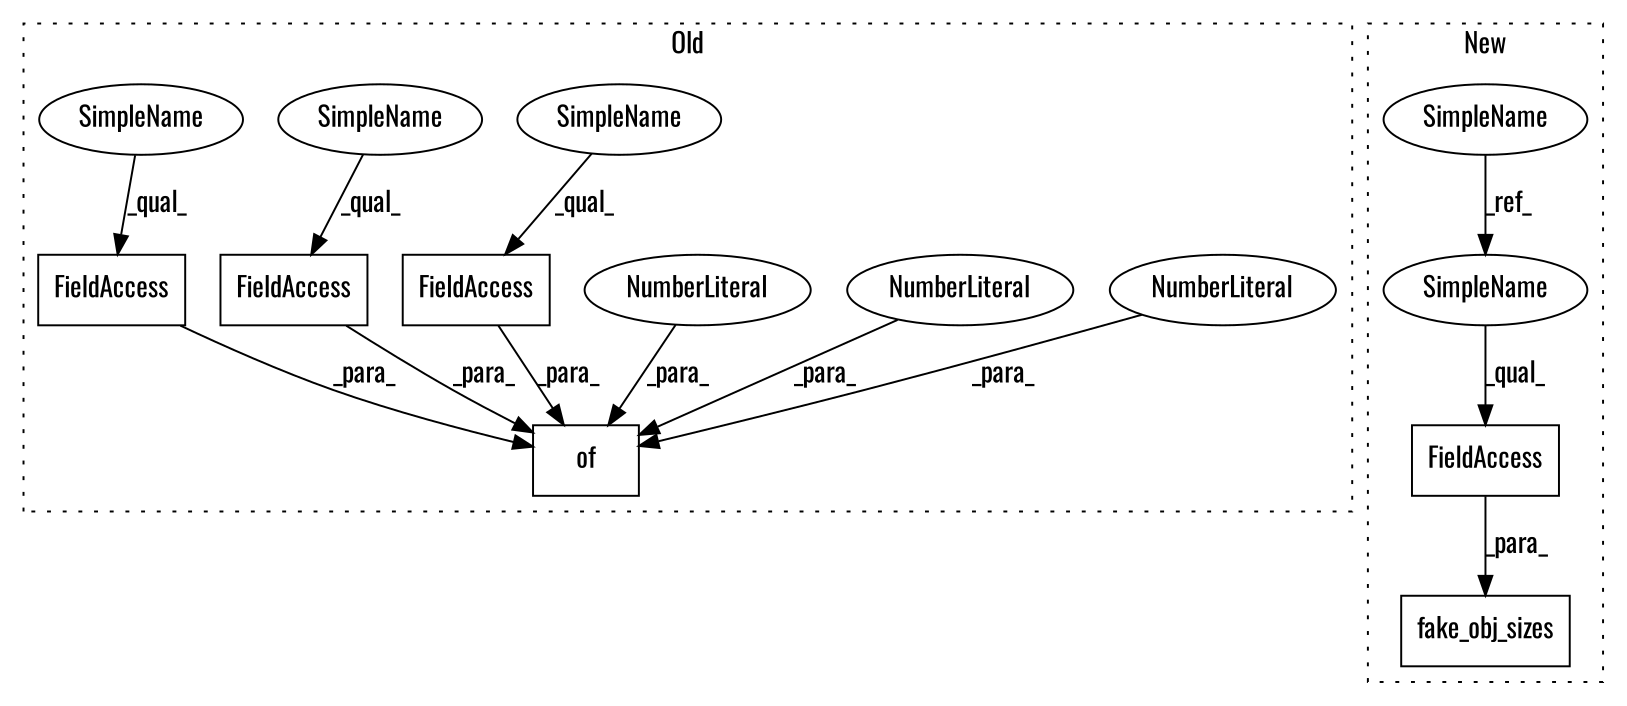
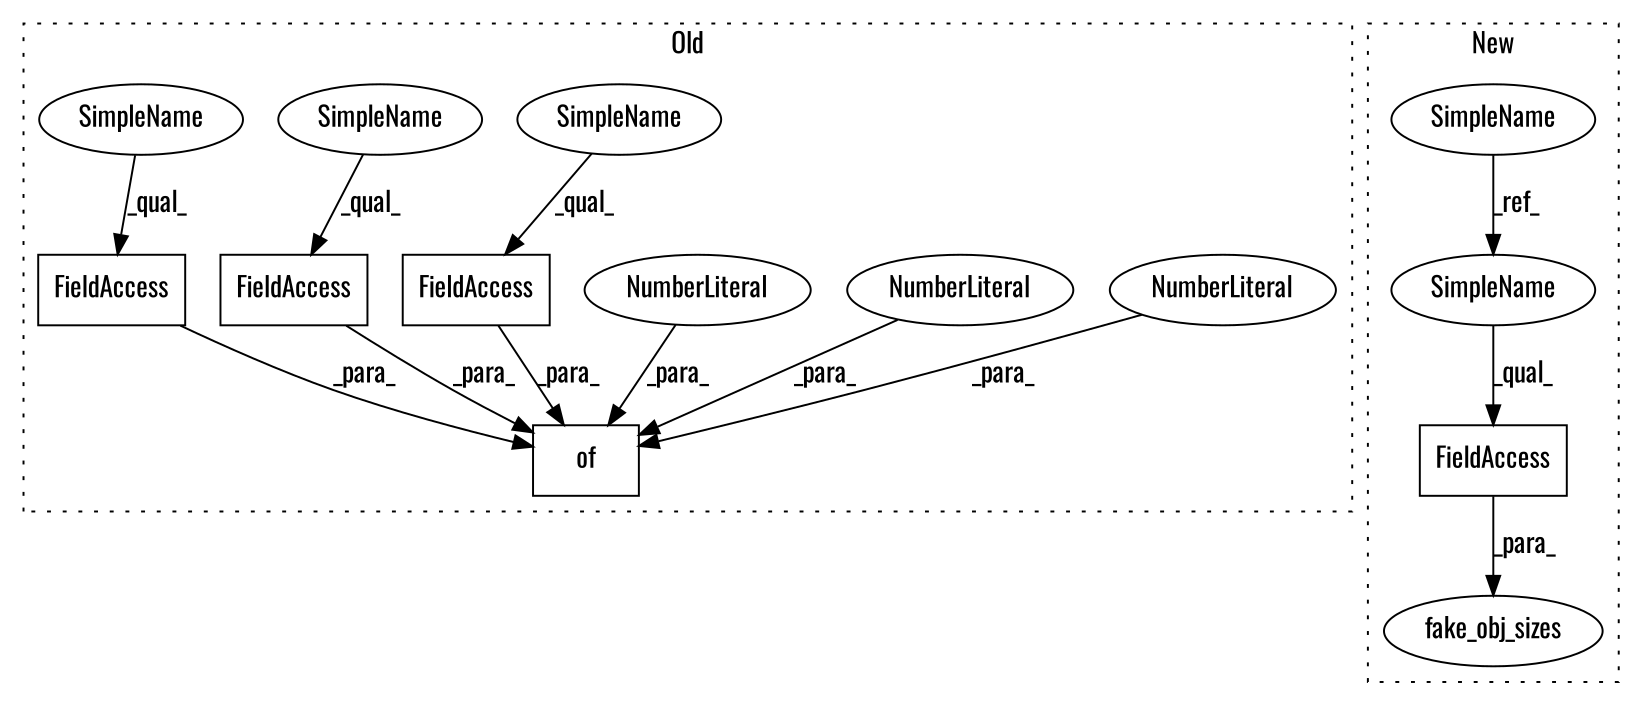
node "fake_obj_sizes": shape box -> ellipse
